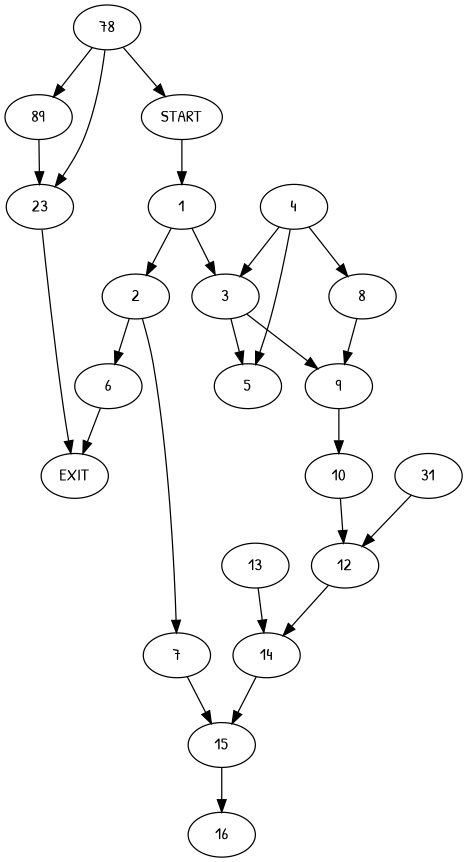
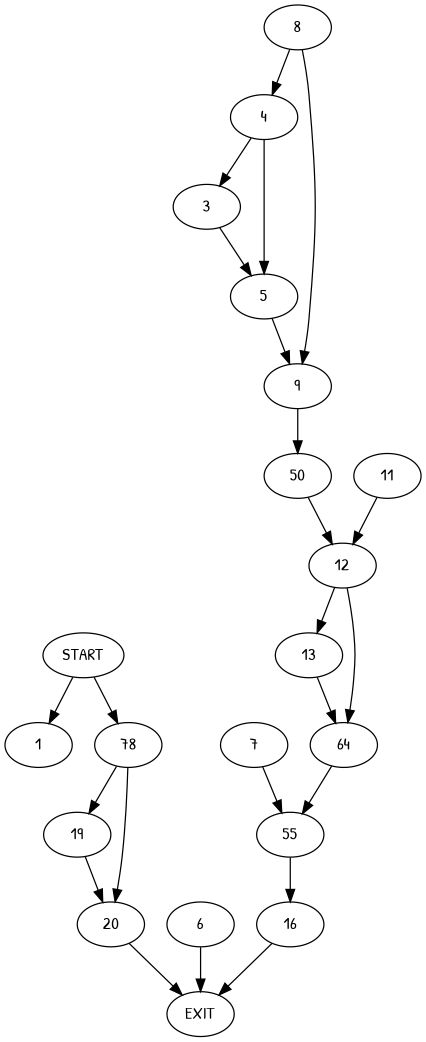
edge "78" -> "START": reversed
node "89": label "89" -> "19"
node "23": label "23" -> "20"
edge "1" -> "3": removed
edge "4" -> "8": reversed
node "2": removed
edge "3" -> "9": now "5" -> "9"
node "10": label "10" -> "50"
node "31": label "31" -> "11"
edge "12" -> "13": added
node "14": label "14" -> "64"
node "15": label "15" -> "55"
edge "16" -> "EXIT": added
